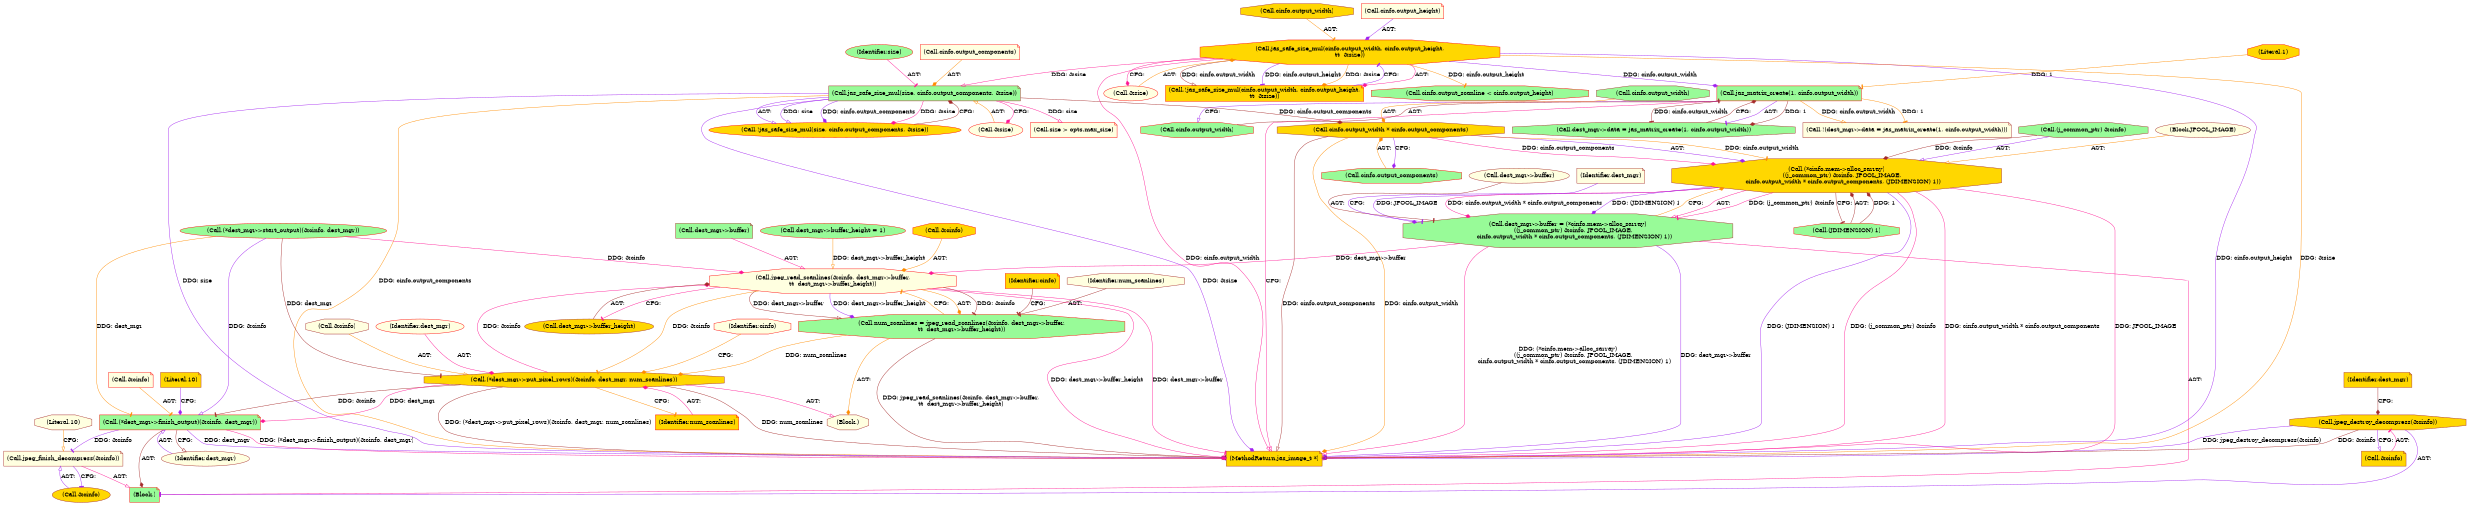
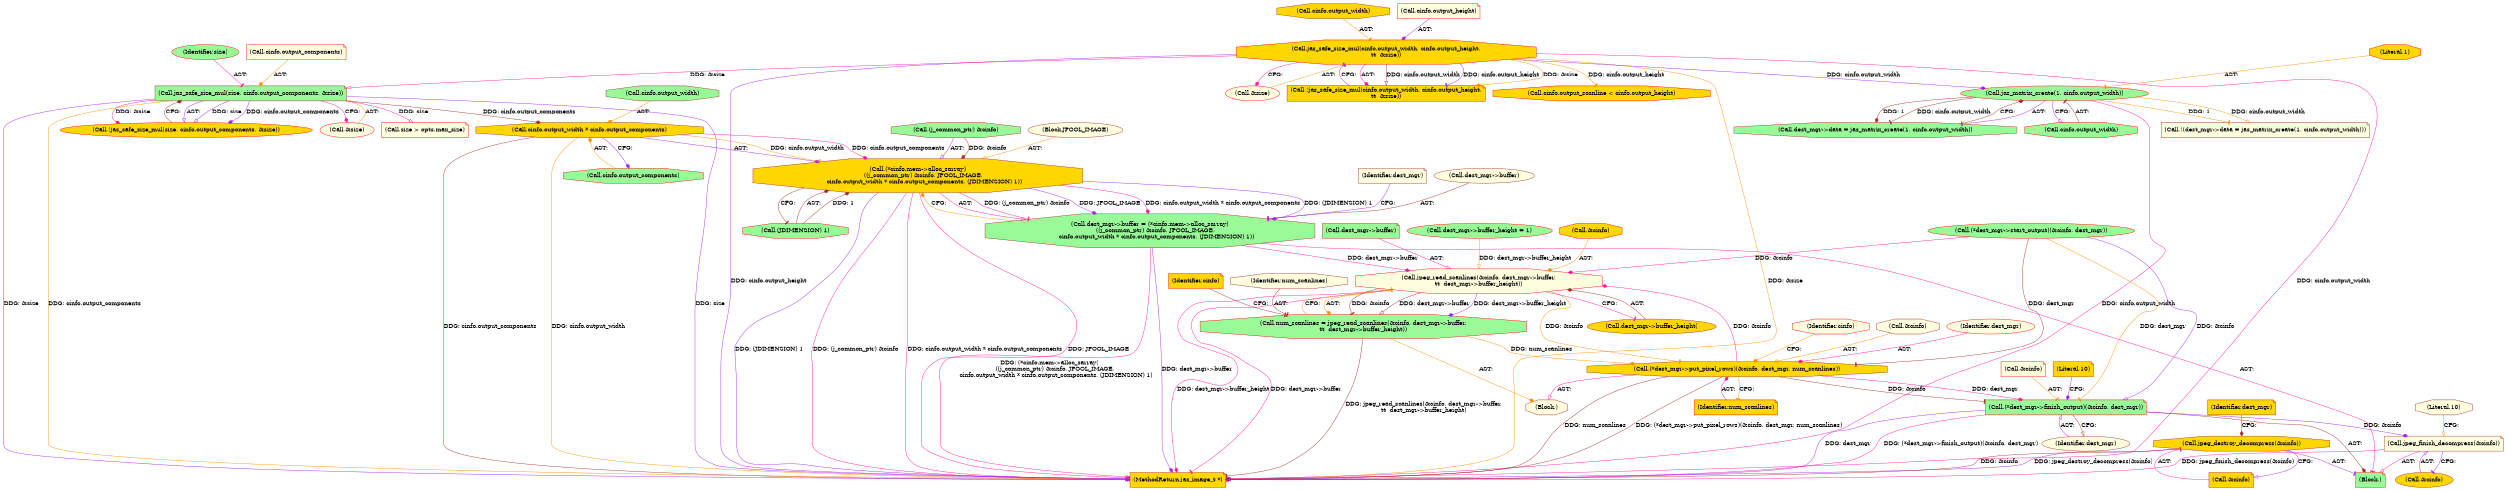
edge "(Literal,1)" -> "(Call,jas_matrix_create(1, cinfo.output_width))": label "DDG: 1" -> "AST: "
node "(Call,cinfo.output_scanline < cinfo.output_height)": fillcolor palegreen -> gold
node "(Call,jas_matrix_create(1, cinfo.output_width))": shape note -> ellipse
edge "(Call,jas_matrix_create(1, cinfo.output_width))" -> "(MethodReturn,jas_image_t *)": label "CFG: " -> "DDG: cinfo.output_width"
edge "(Call,(*dest_mgr->finish_output)(&cinfo, dest_mgr))" -> "(Call,jpeg_finish_decompress(&cinfo))": arrowhead tee -> diamond
edge "(Call,jpeg_finish_decompress(&cinfo))" -> "(MethodReturn,jas_image_t *)": added, label "DDG: jpeg_finish_decompress(&cinfo)"
